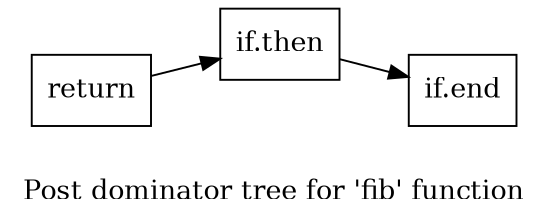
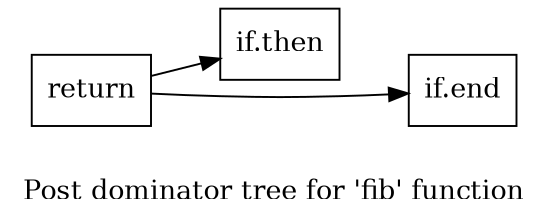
edge "if.then" -> "if.end": now "return" -> "if.end"
